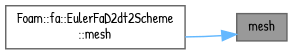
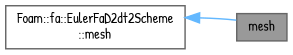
edge "Foam::fa::EulerFaD2dt2Scheme ::mesh" -> "mesh": reversed
